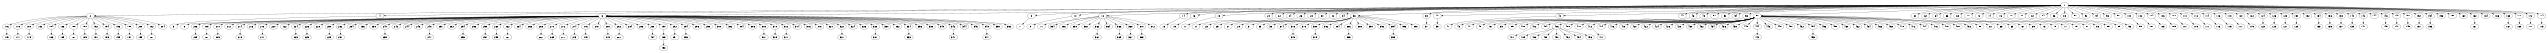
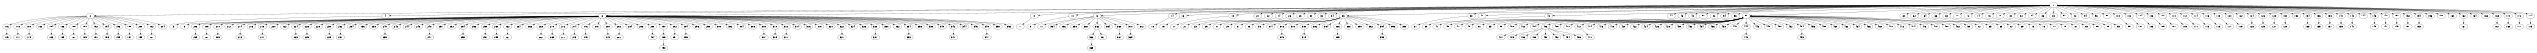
edge "12" -> "366": now "362" -> "366"
